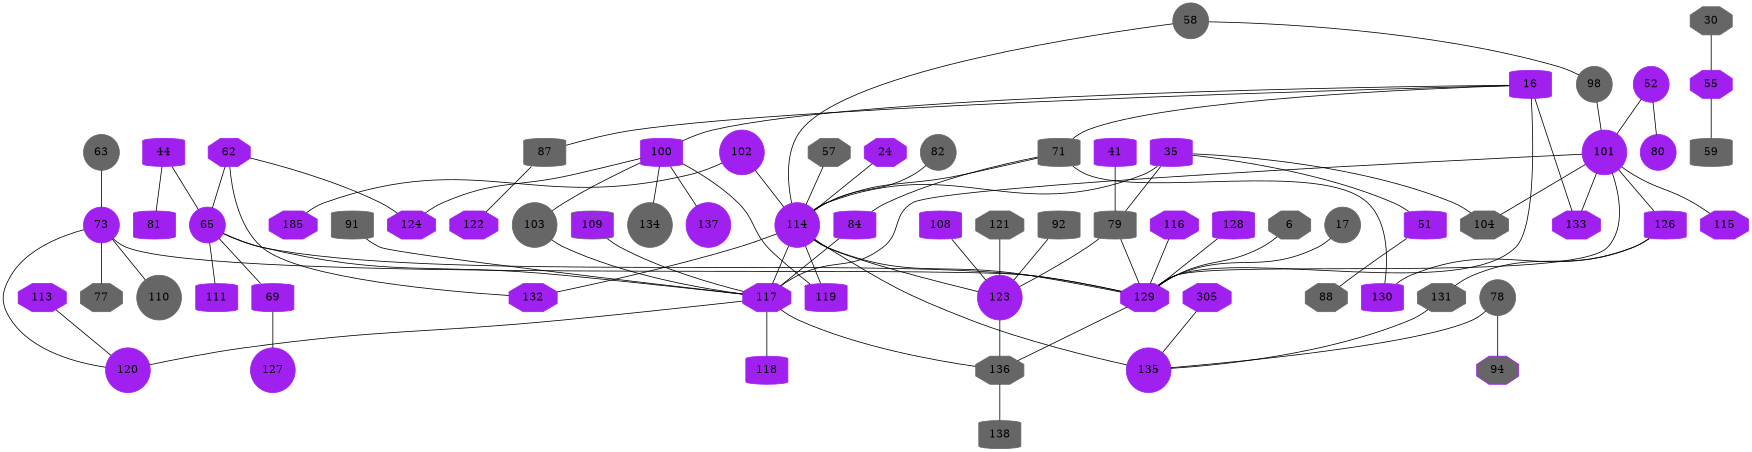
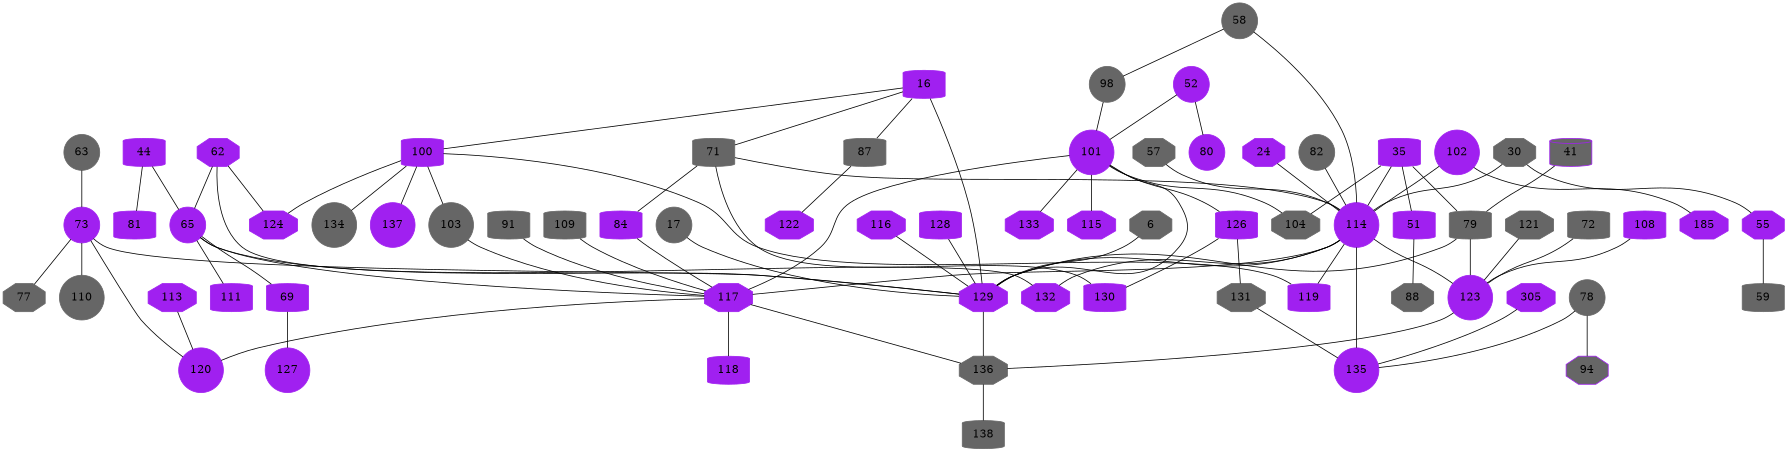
edge "16" -- "133": removed
node "41": fillcolor purple -> gray40
edge "30" -- "114": added
node "109": fillcolor purple -> gray40
node "92": label "92" -> "72"
